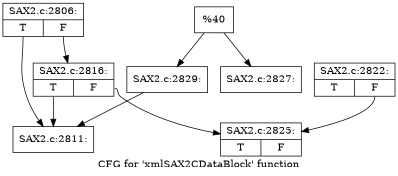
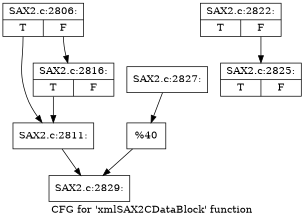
edge "%40" -> "SAX2.c:2827:": reversed
edge "SAX2.c:2829:" -> "SAX2.c:2811:": reversed
edge "SAX2.c:2816:" -> "SAX2.c:2825:": removed
